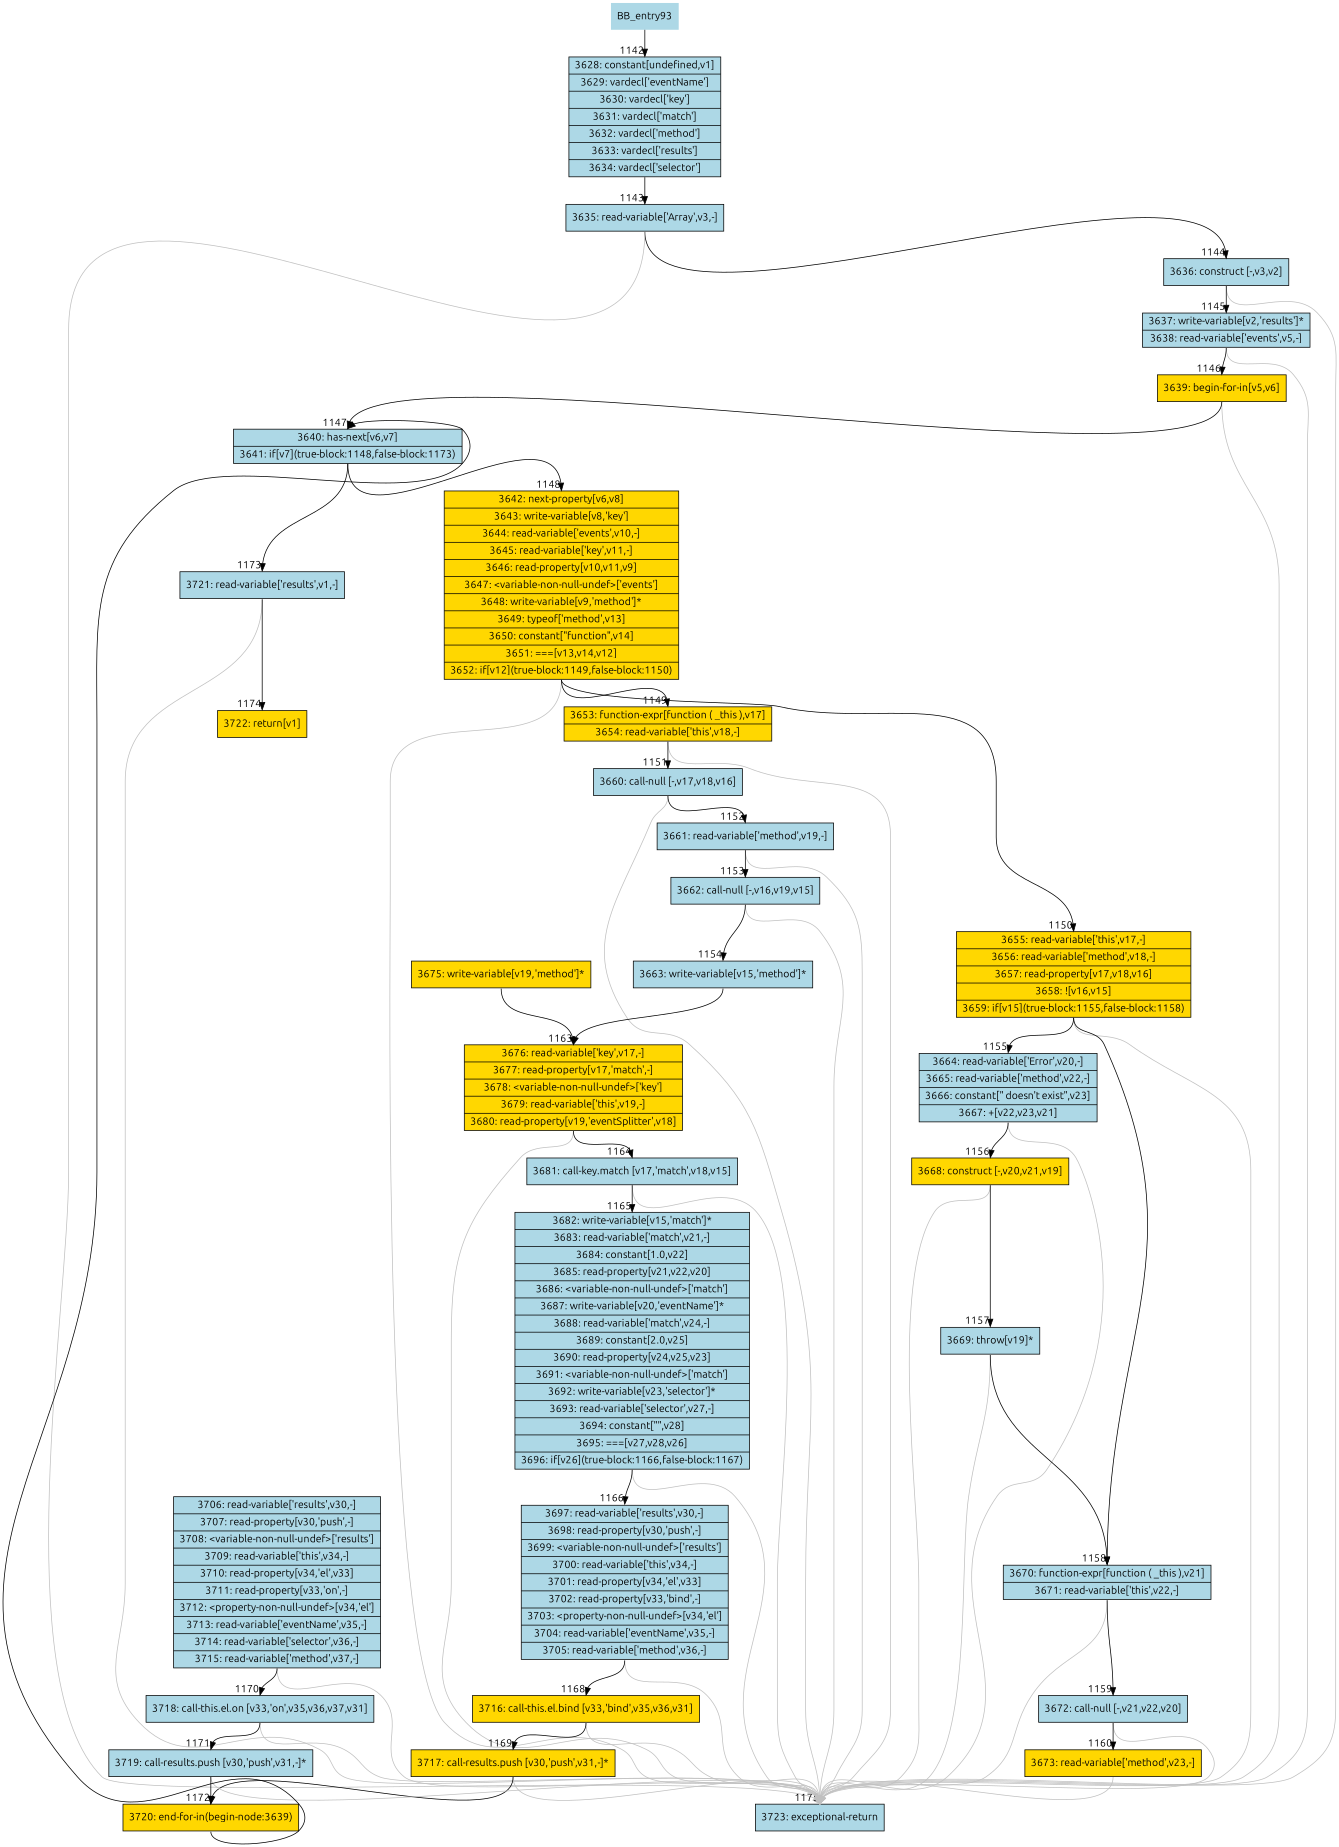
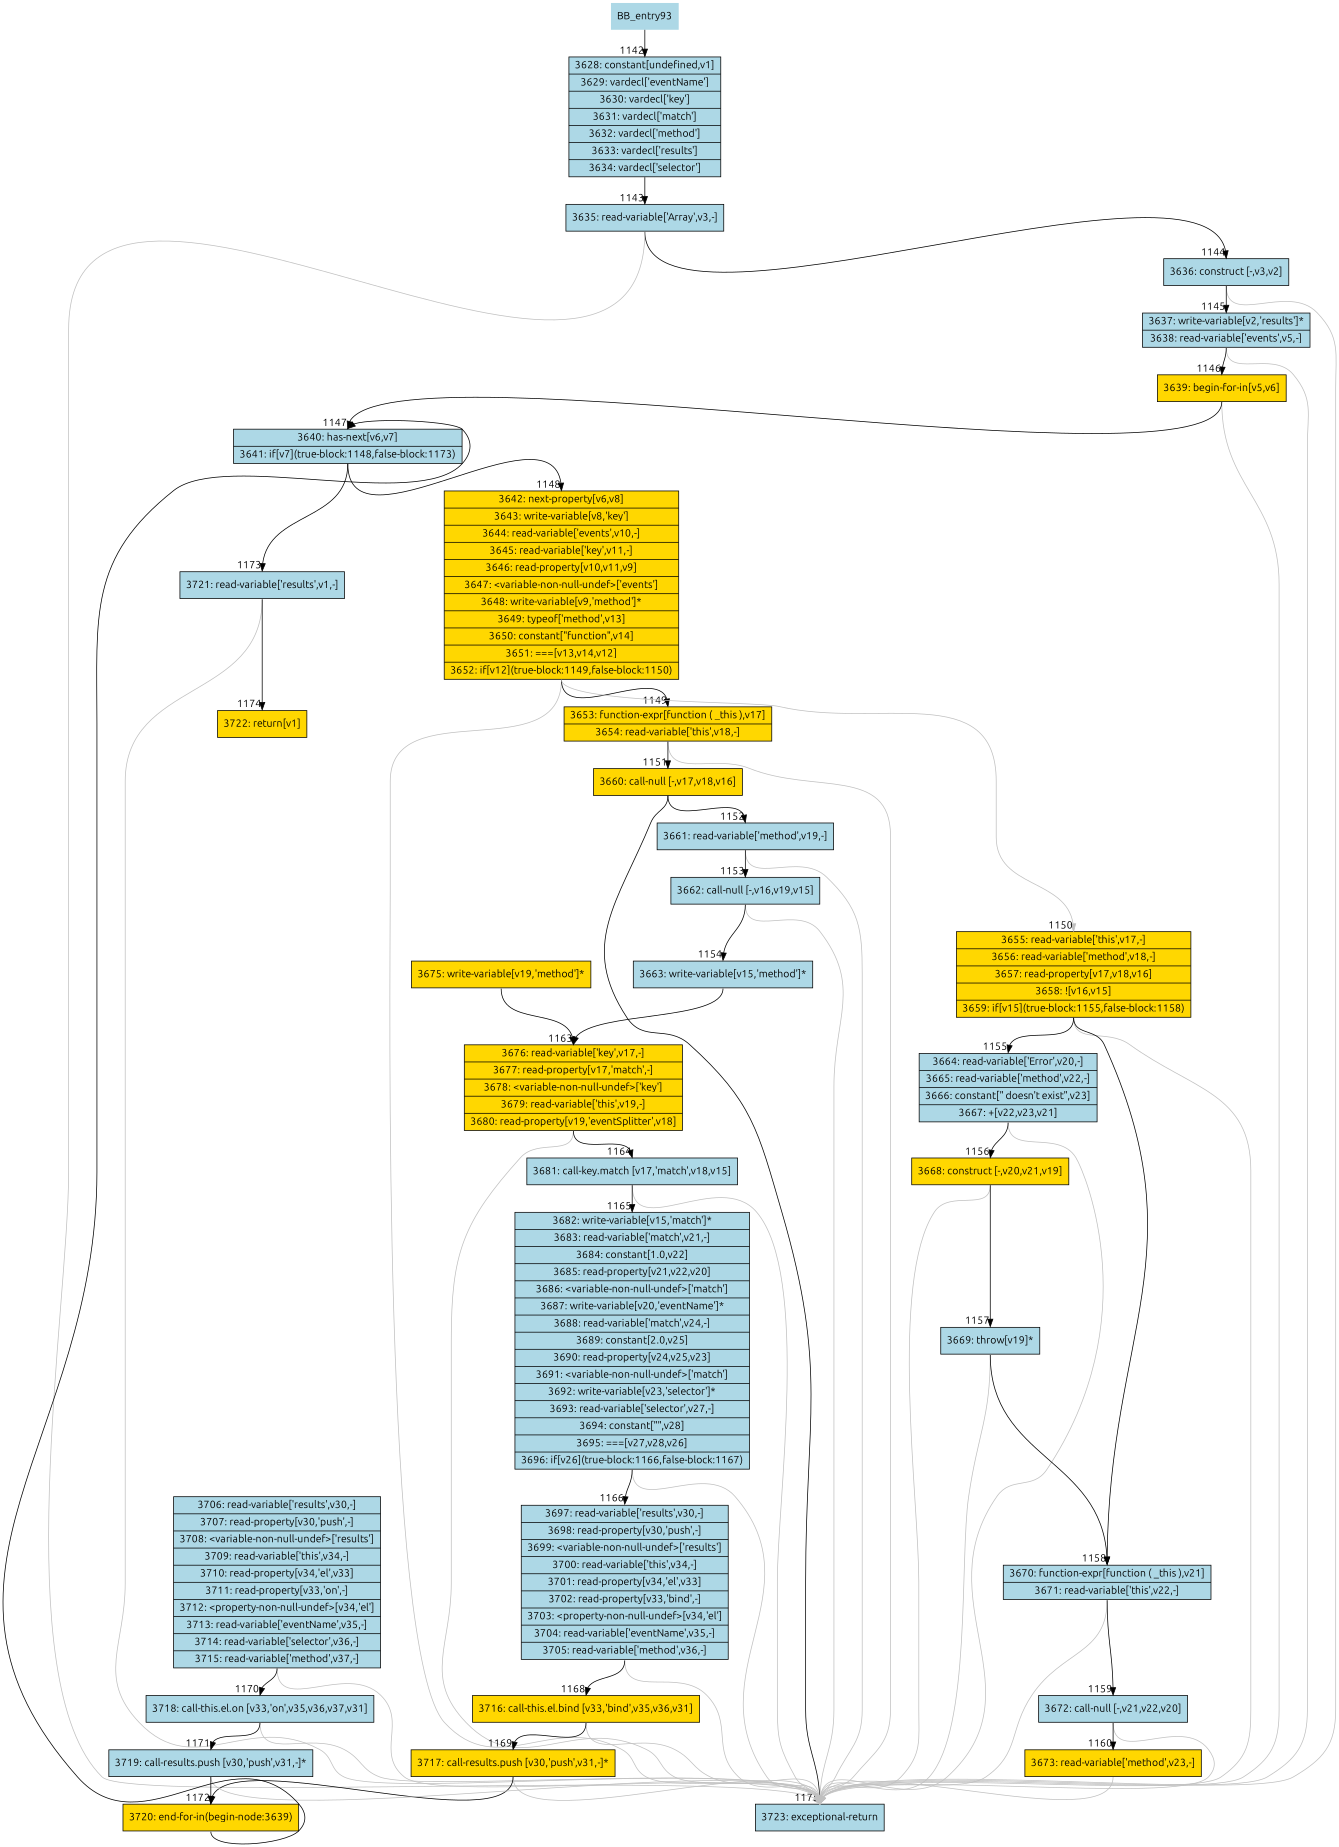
edge "3642: next-property[v6,v8]" -> "3655: read-variable['this',v17,-]": color black -> gray
node "3660: call-null [-,v17,v18,v16]": fillcolor lightblue -> gold
edge "3660: call-null [-,v17,v18,v16]" -> "3723: exceptional-return": color gray -> black
